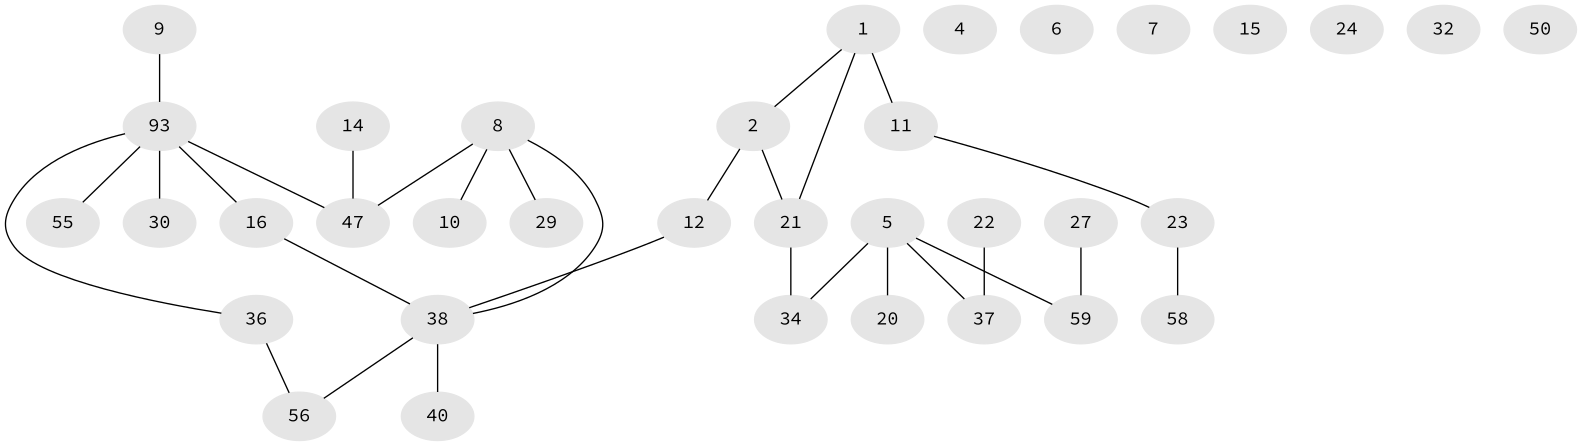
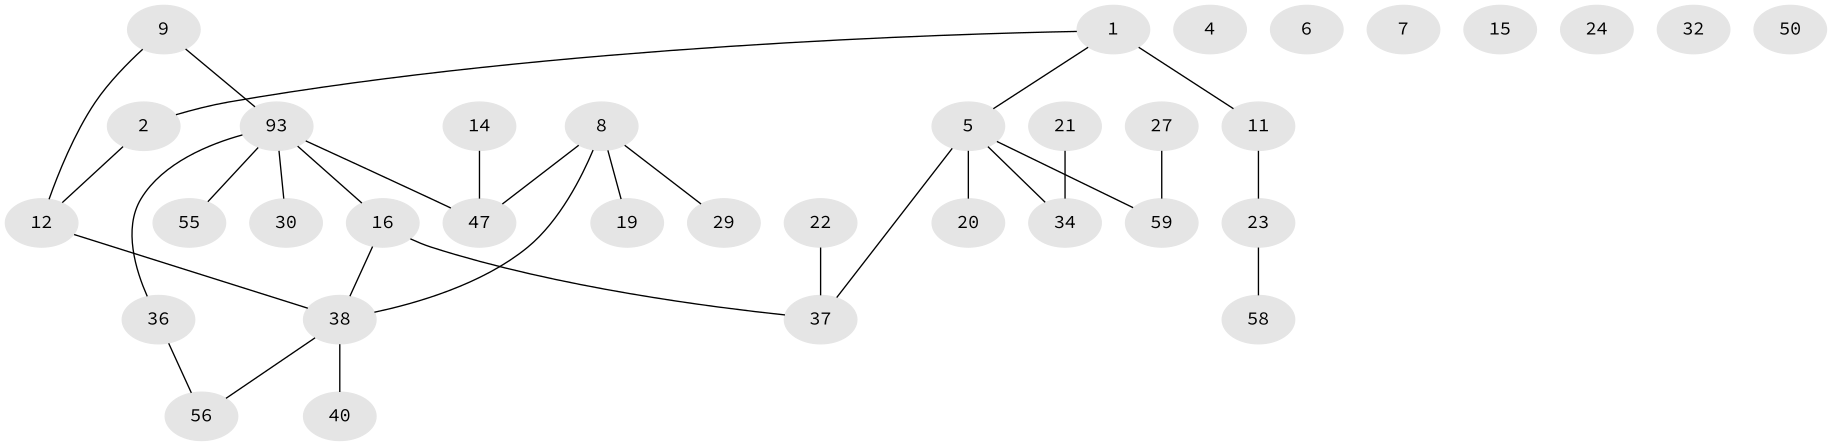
edge "9" -- "12": added
edge "1" -- "21": now "1" -- "5"
edge "2" -- "21": removed
node "10": label "10" -> "19"
edge "16" -- "37": added
